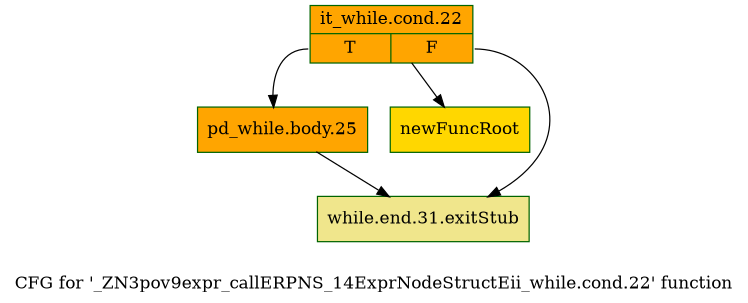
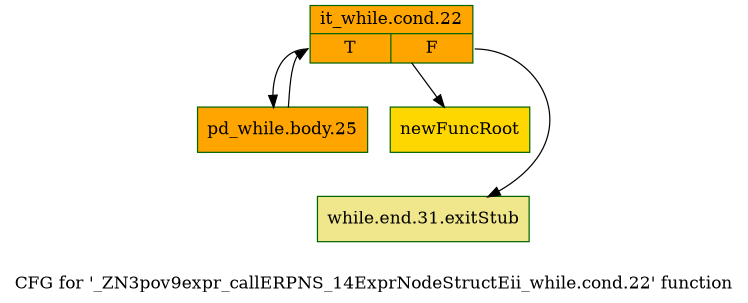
edge "pd_while.body.25" -> "while.end.31.exitStub": now "pd_while.body.25" -> "it_while.cond.22"
